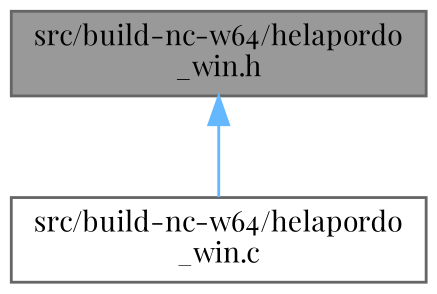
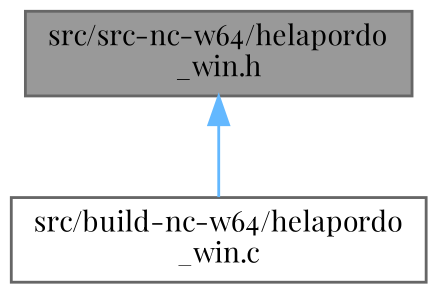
node "src/build-nc-w64/helapordo _win.h": label "src/build-nc-w64/helapordo _win.h" -> "src/src-nc-w64/helapordo _win.h"
